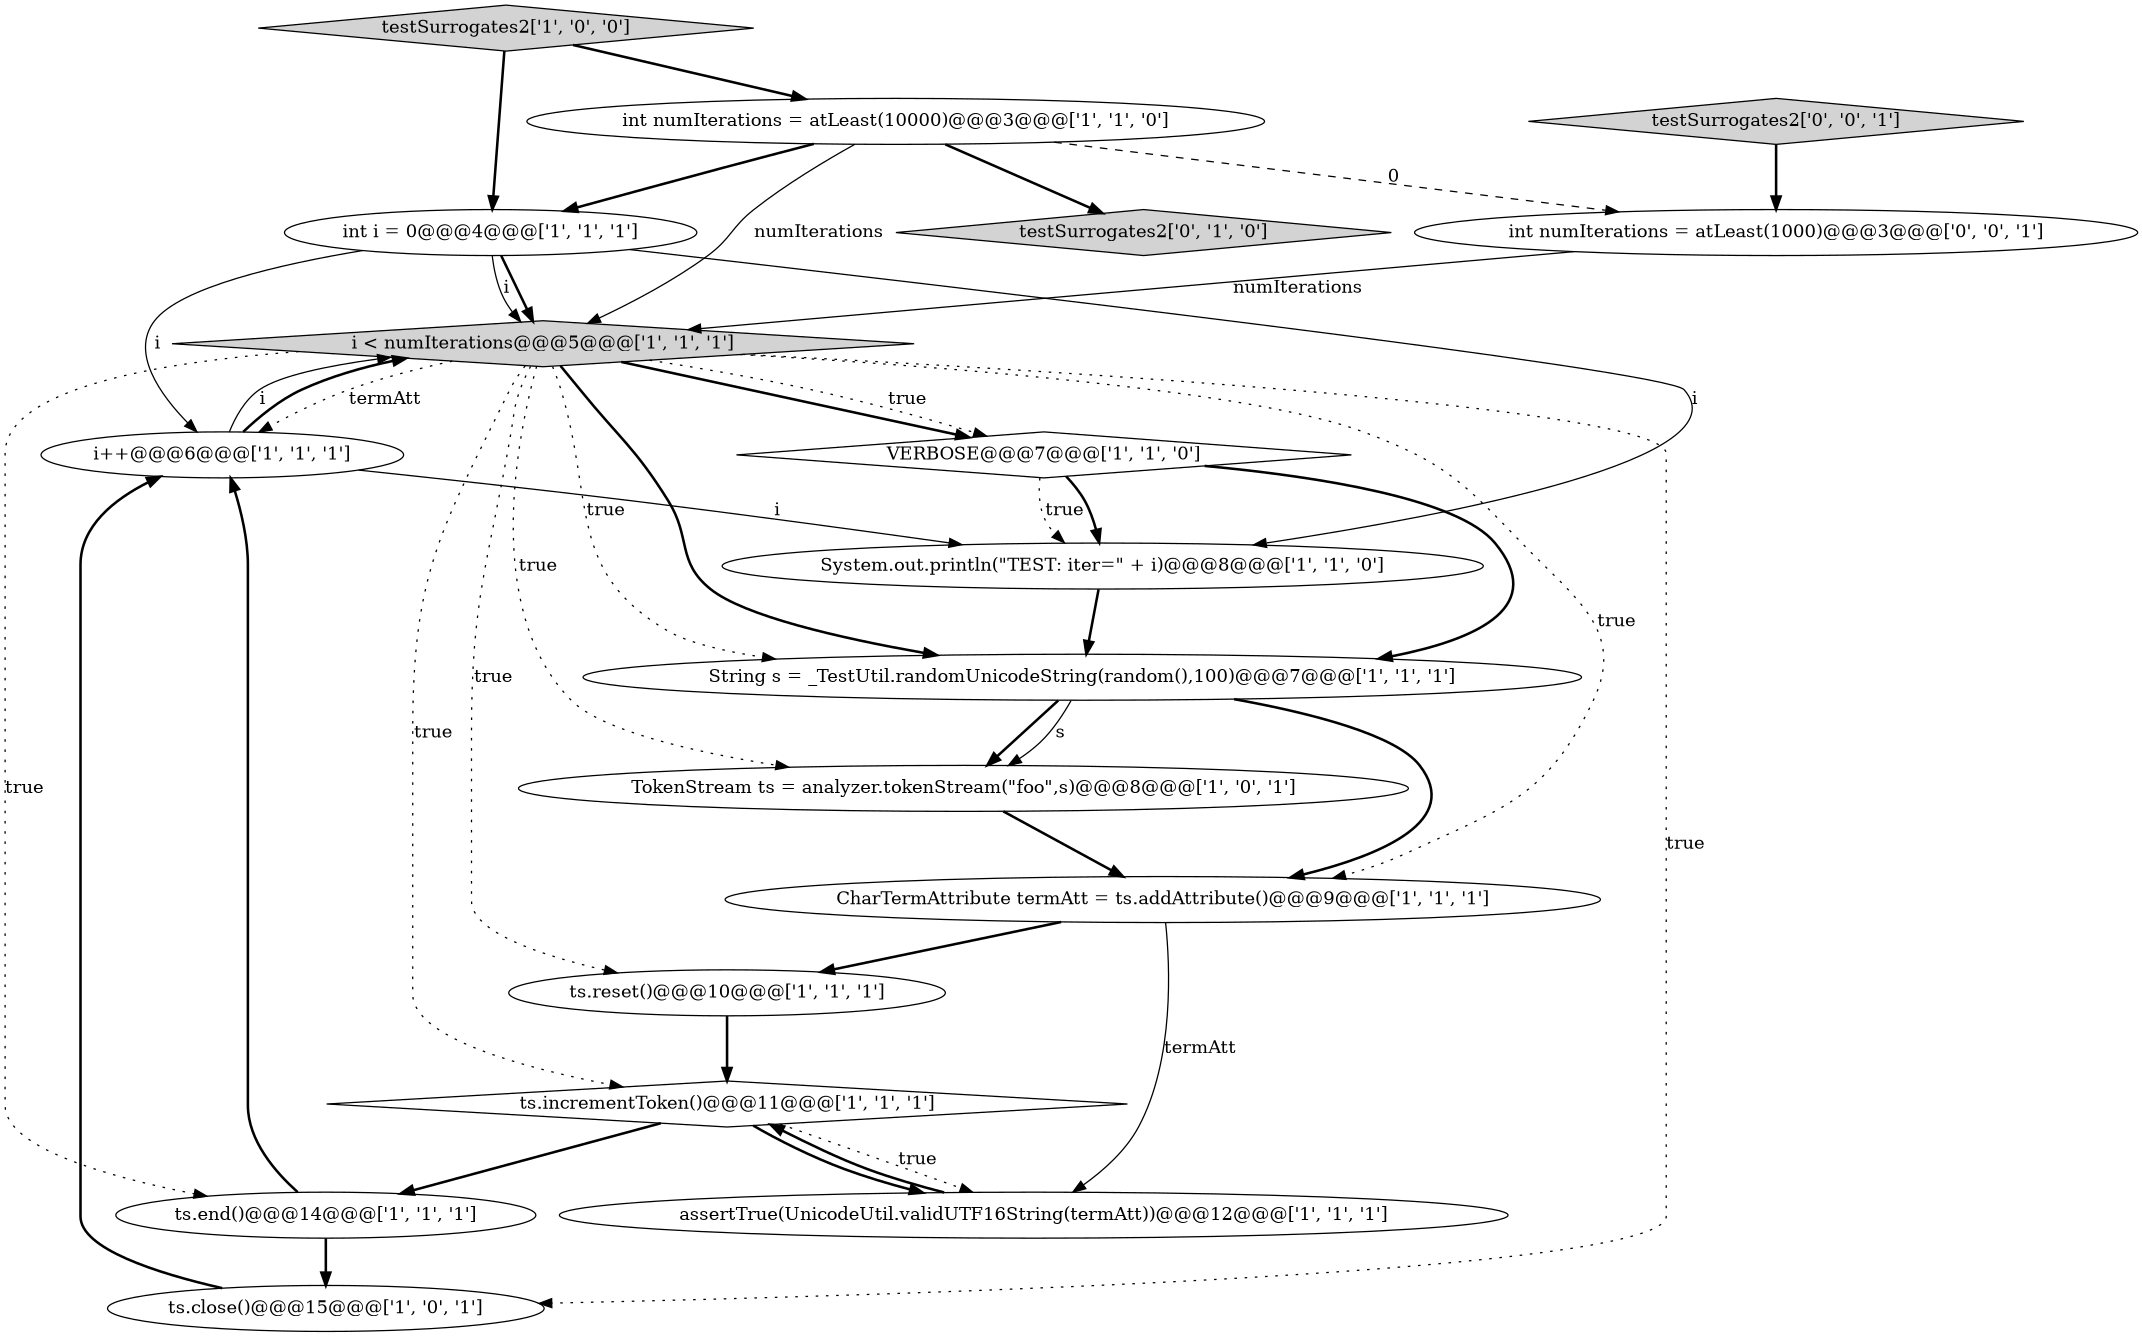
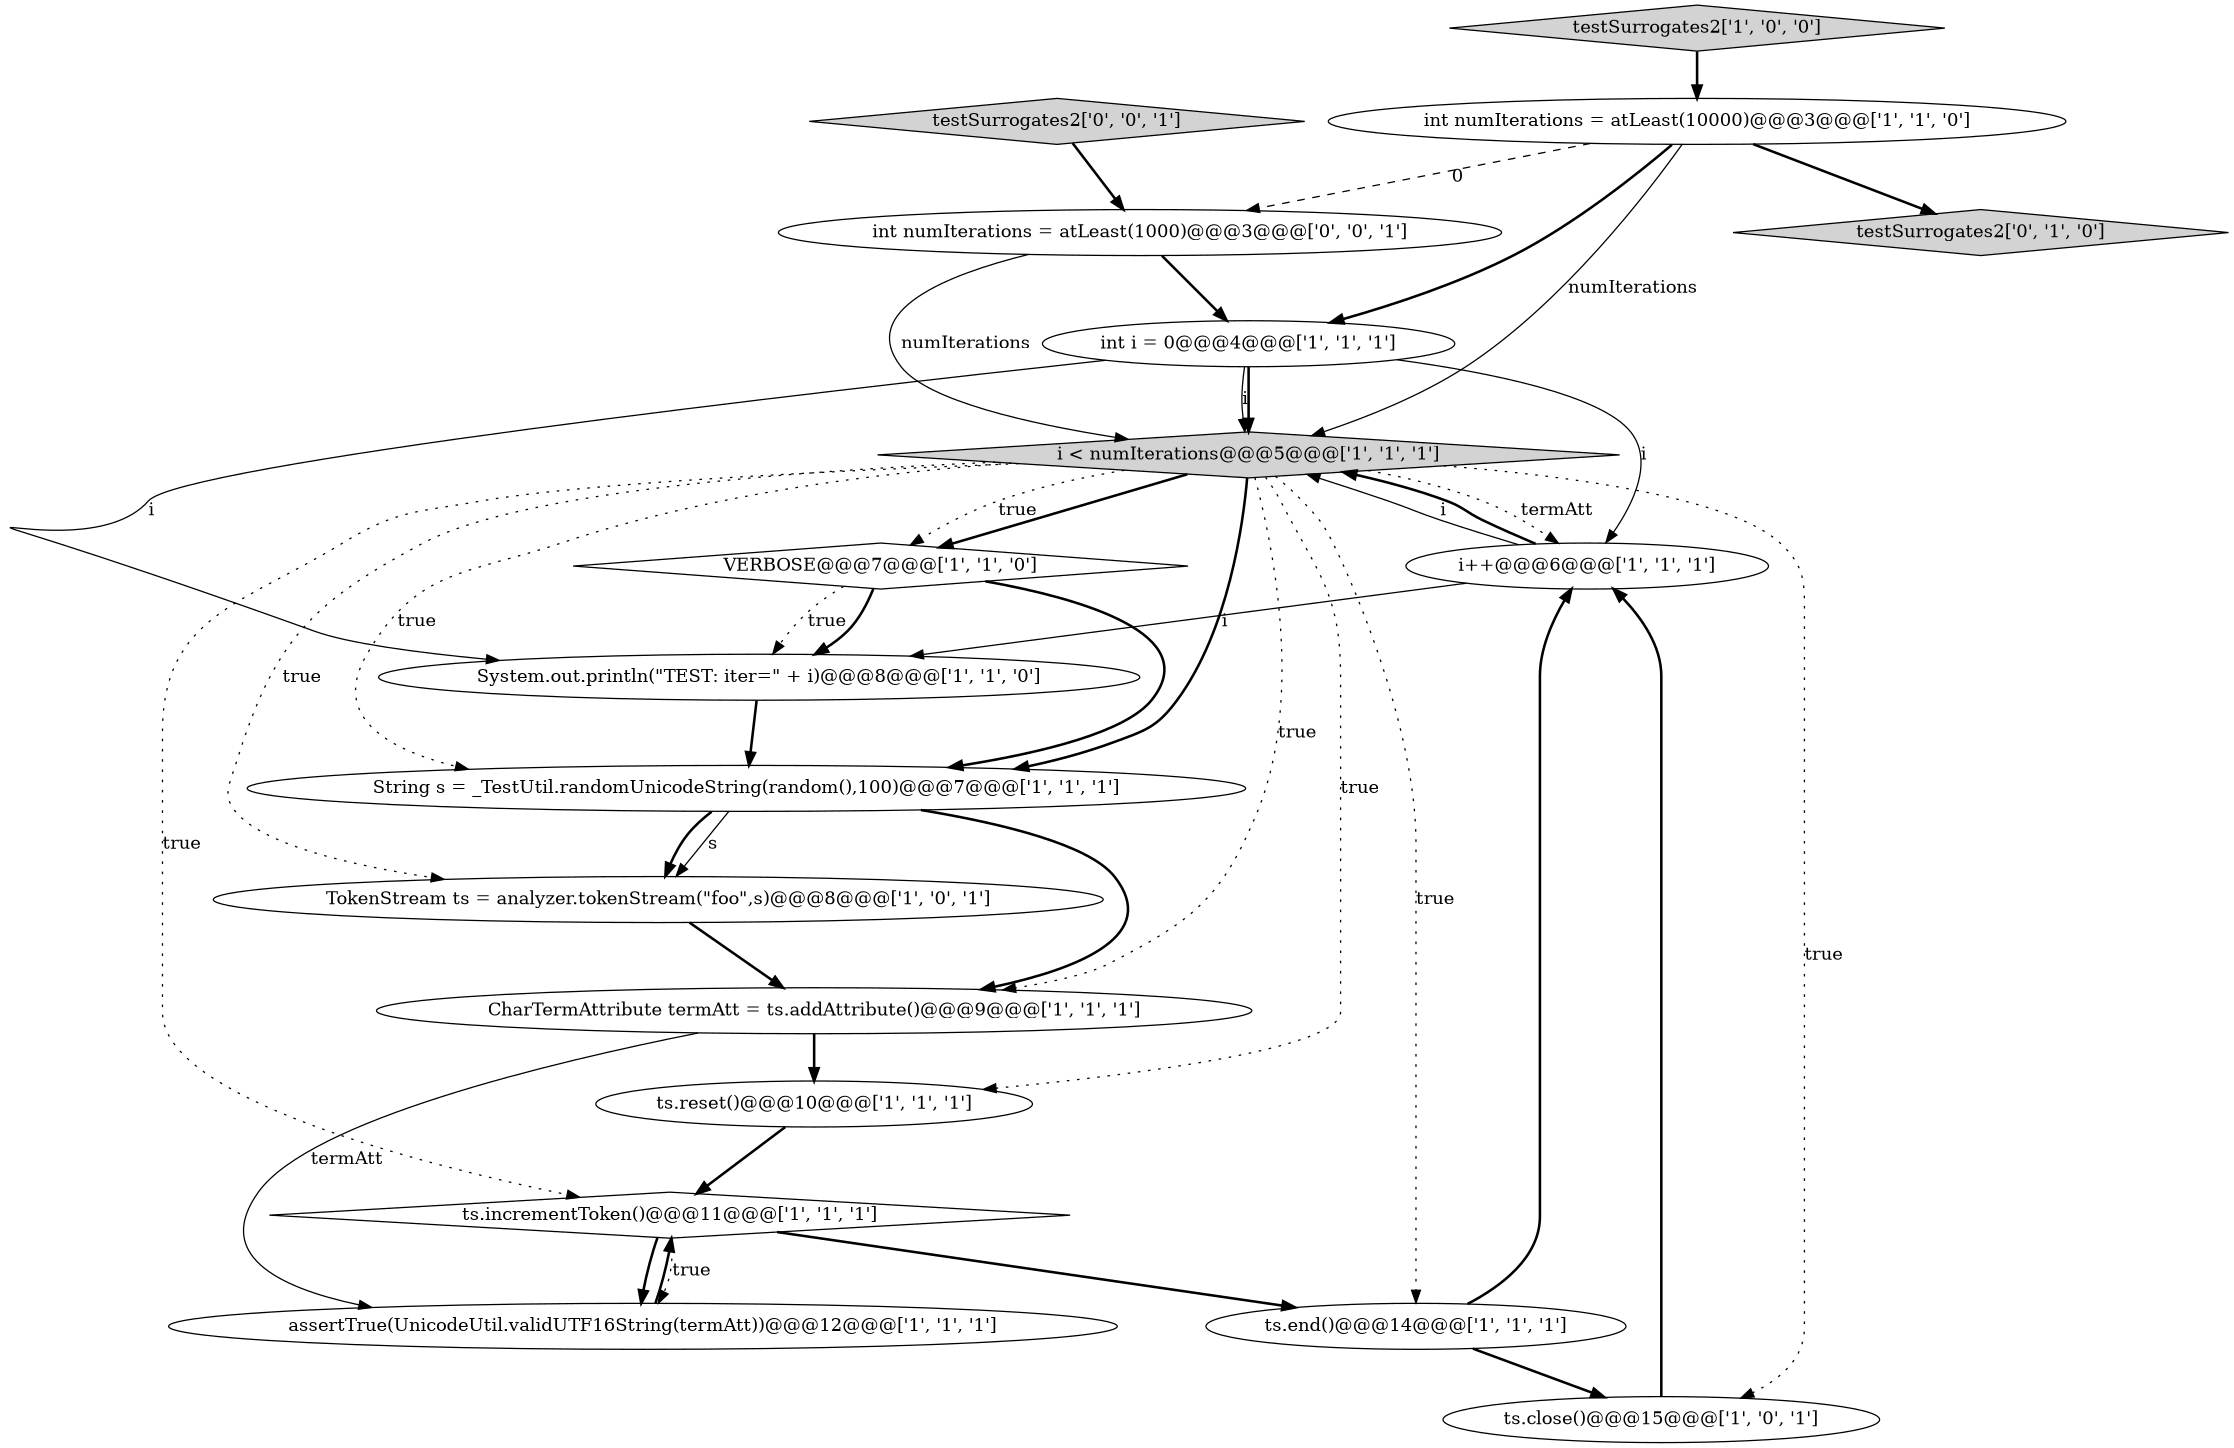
edge "testSurrogates2['1', '0', '0']" -> "int i = 0@@@4@@@['1', '1', '1']": now "int numIterations = atLeast(1000)@@@3@@@['0', '0', '1']" -> "int i = 0@@@4@@@['1', '1', '1']"
